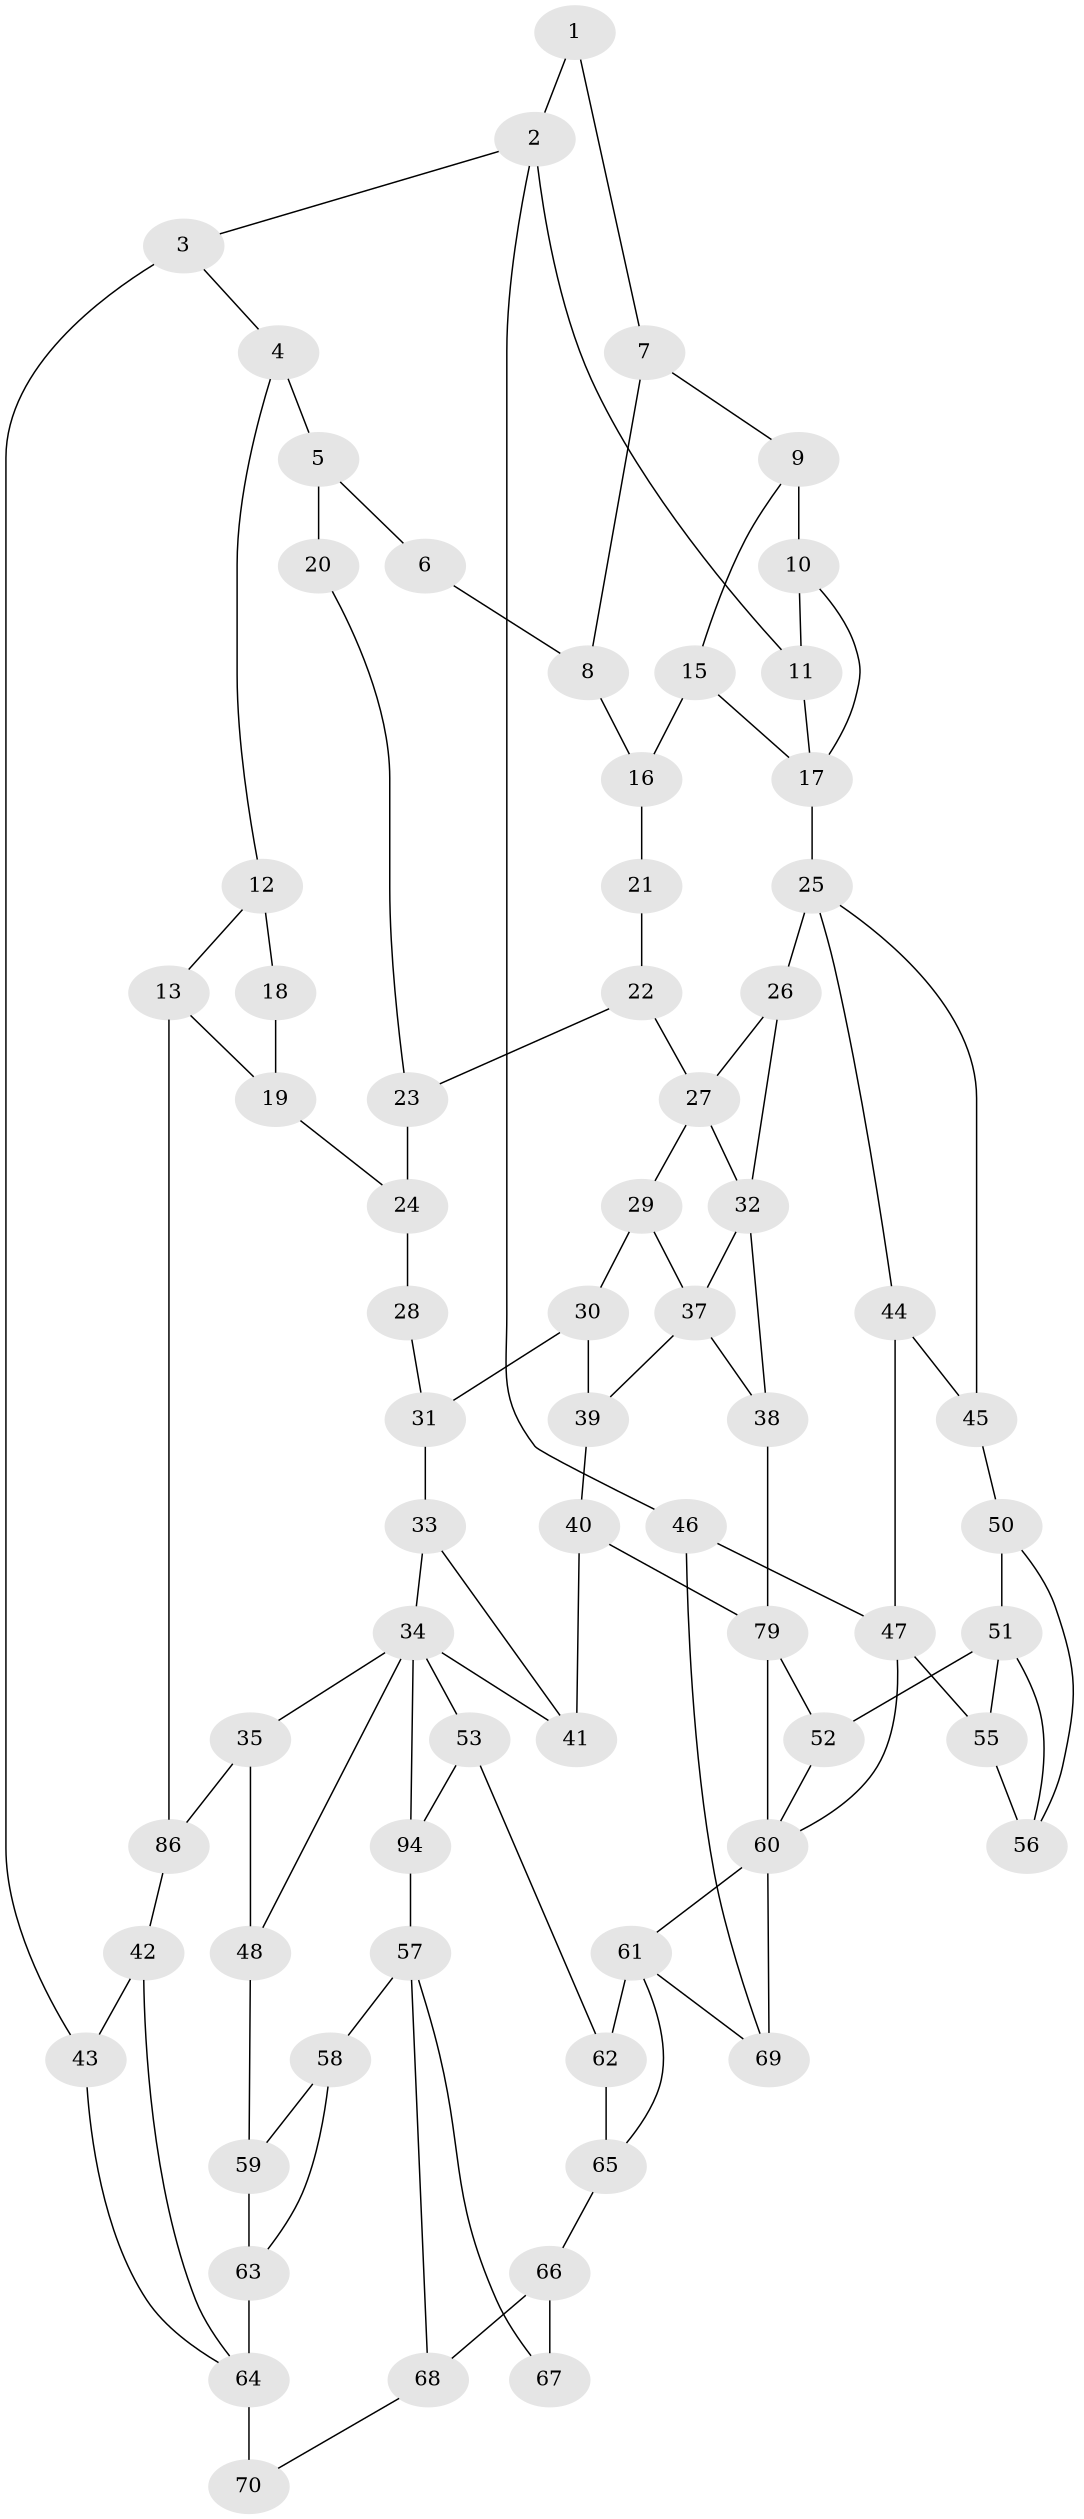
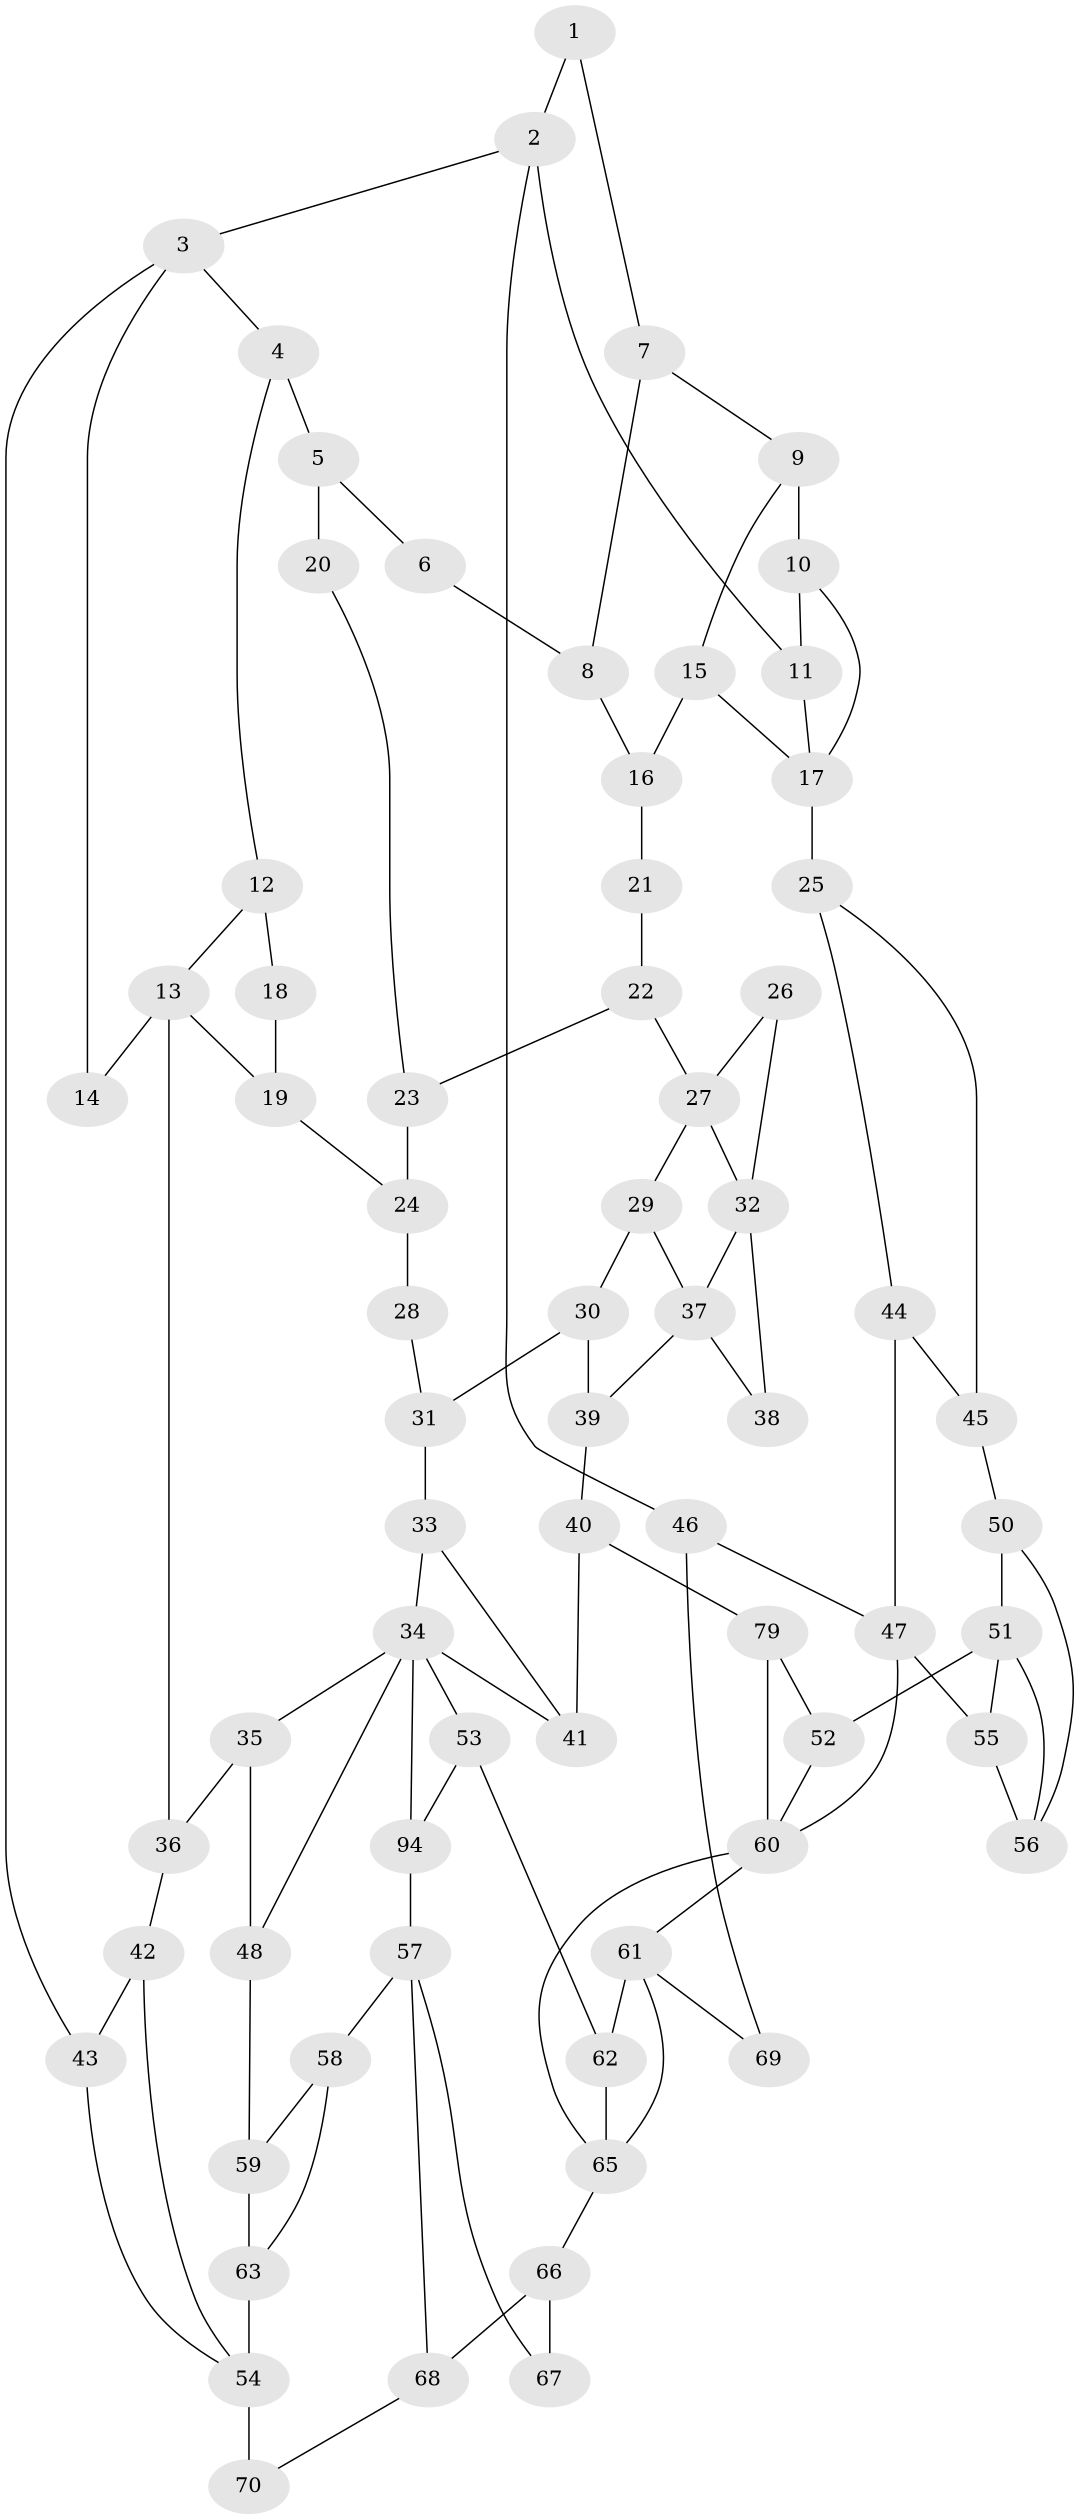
edge "25" -- "26": removed
node "14": added
edge "38" -- "79": removed
node "86": label "86" -> "36"
edge "60" -- "69": now "60" -- "65"
node "64": label "64" -> "54"
